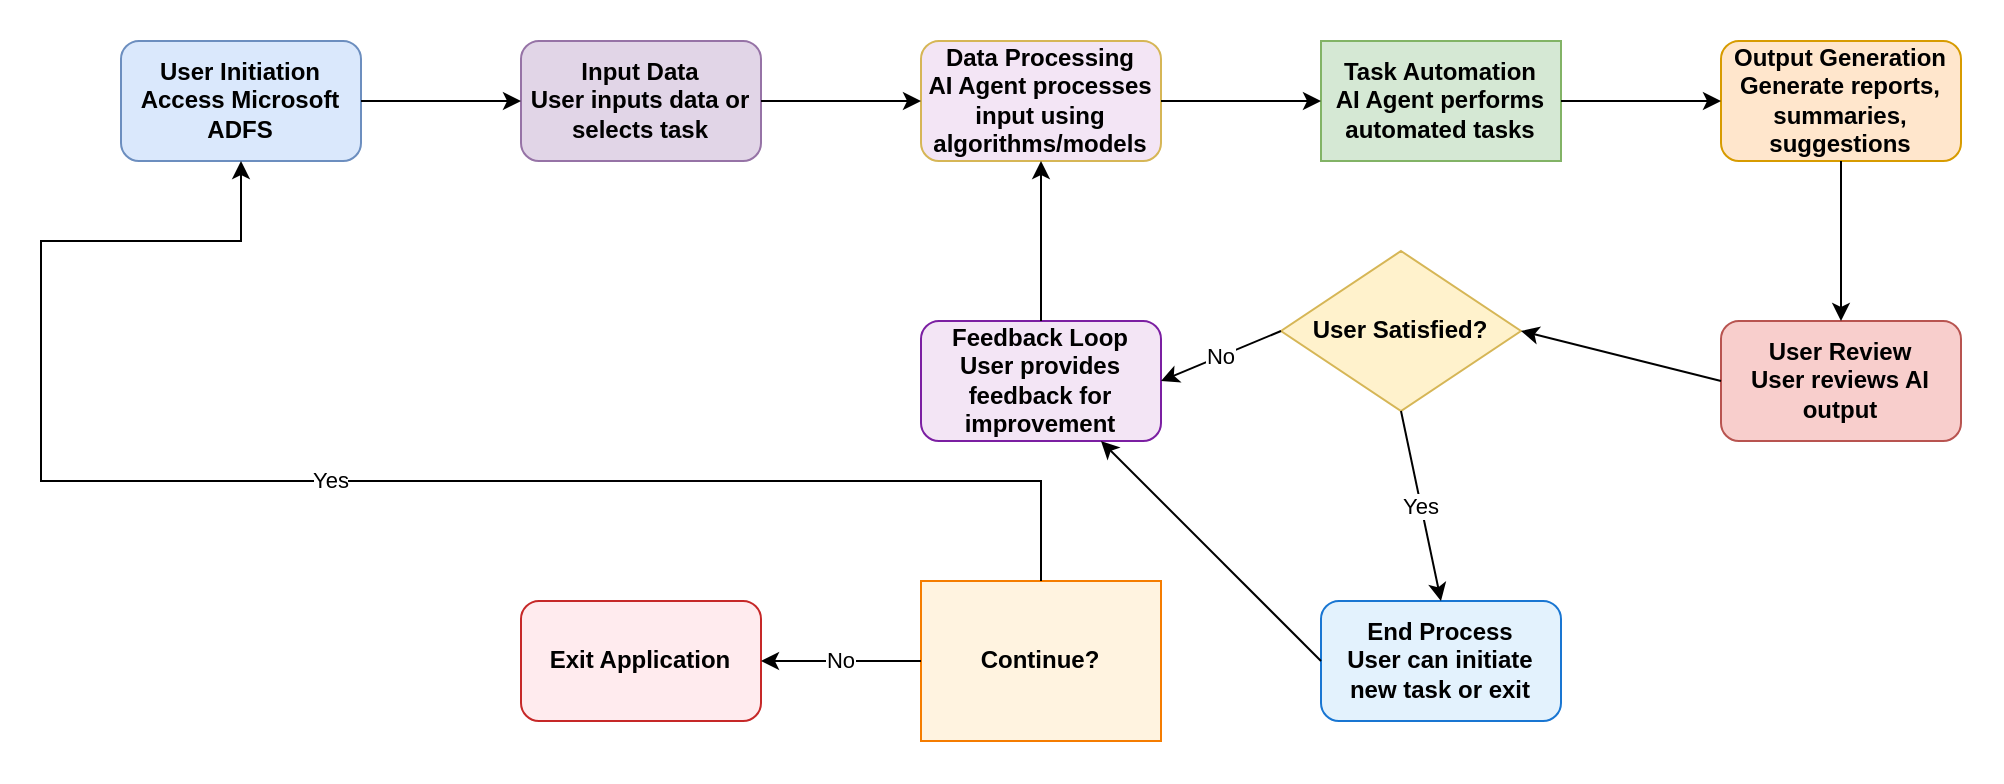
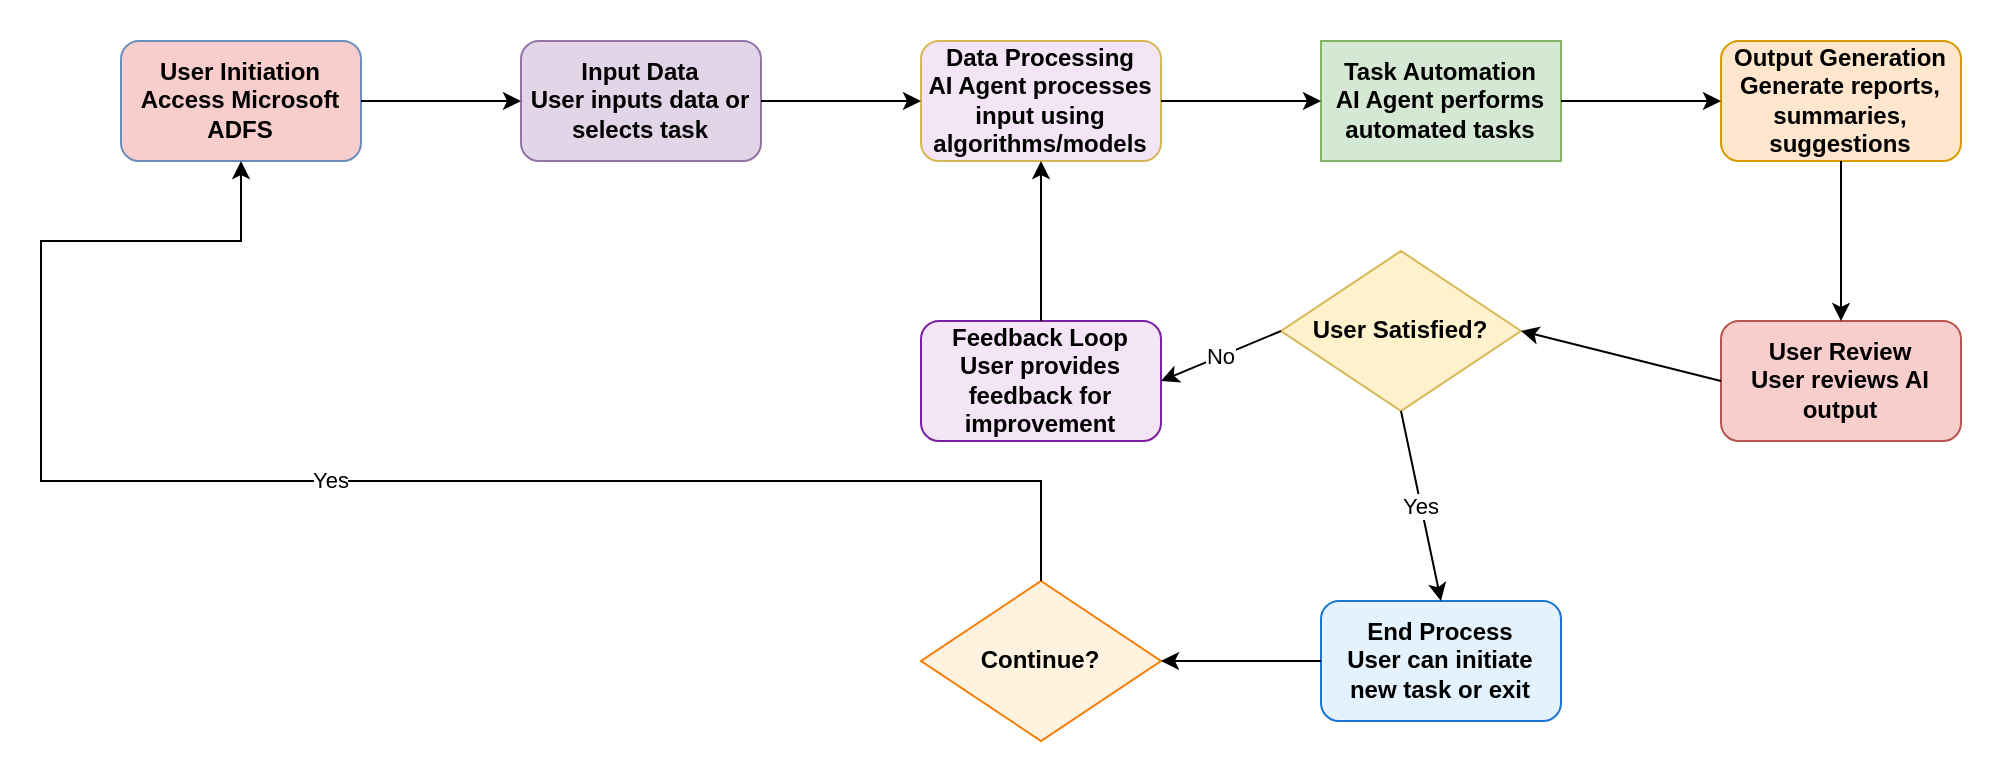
node "User Initiation Access Microsoft ADFS": fillcolor #dae8fc -> #f8cecc
edge "End Process User can initiate new task or exit" -> "Feedback Loop User provides feedback for improvement": now "End Process User can initiate new task or exit" -> "Continue?"
node "Exit Application": removed
edge "Continue?" -> "Exit Application": removed, label "No"
node "Continue?": shape rectangle -> diamond
